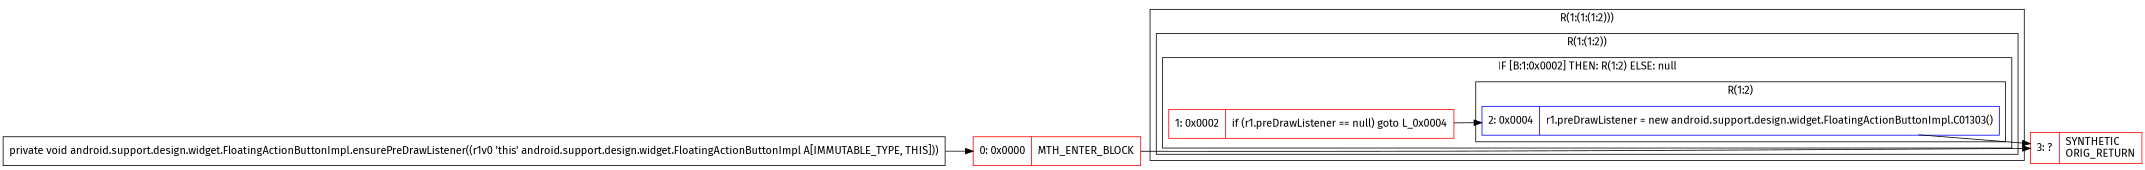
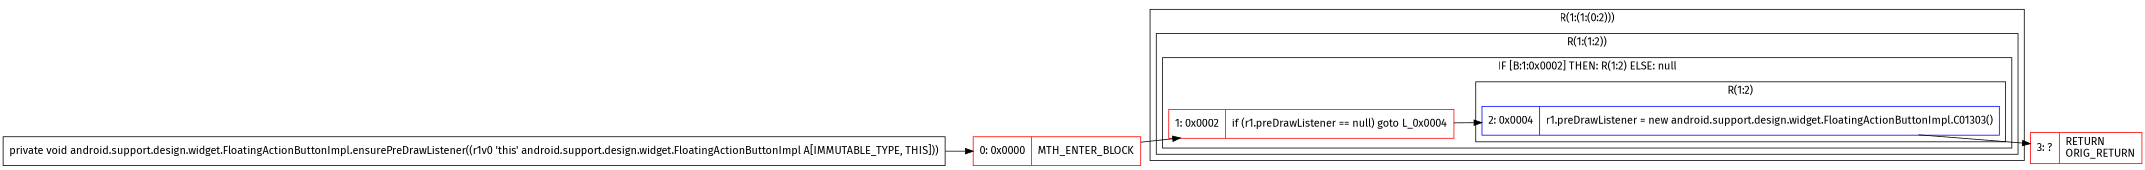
cluster "R(1:(1:(1:2)))": label "R(1:(1:(1:2)))" -> "R(1:(1:(0:2)))"
node "3: ?": text "SYNTHETIC" -> "RETURN"
edge "0: 0x0000" -> "3: ?": now "0: 0x0000" -> "1: 0x0002"
